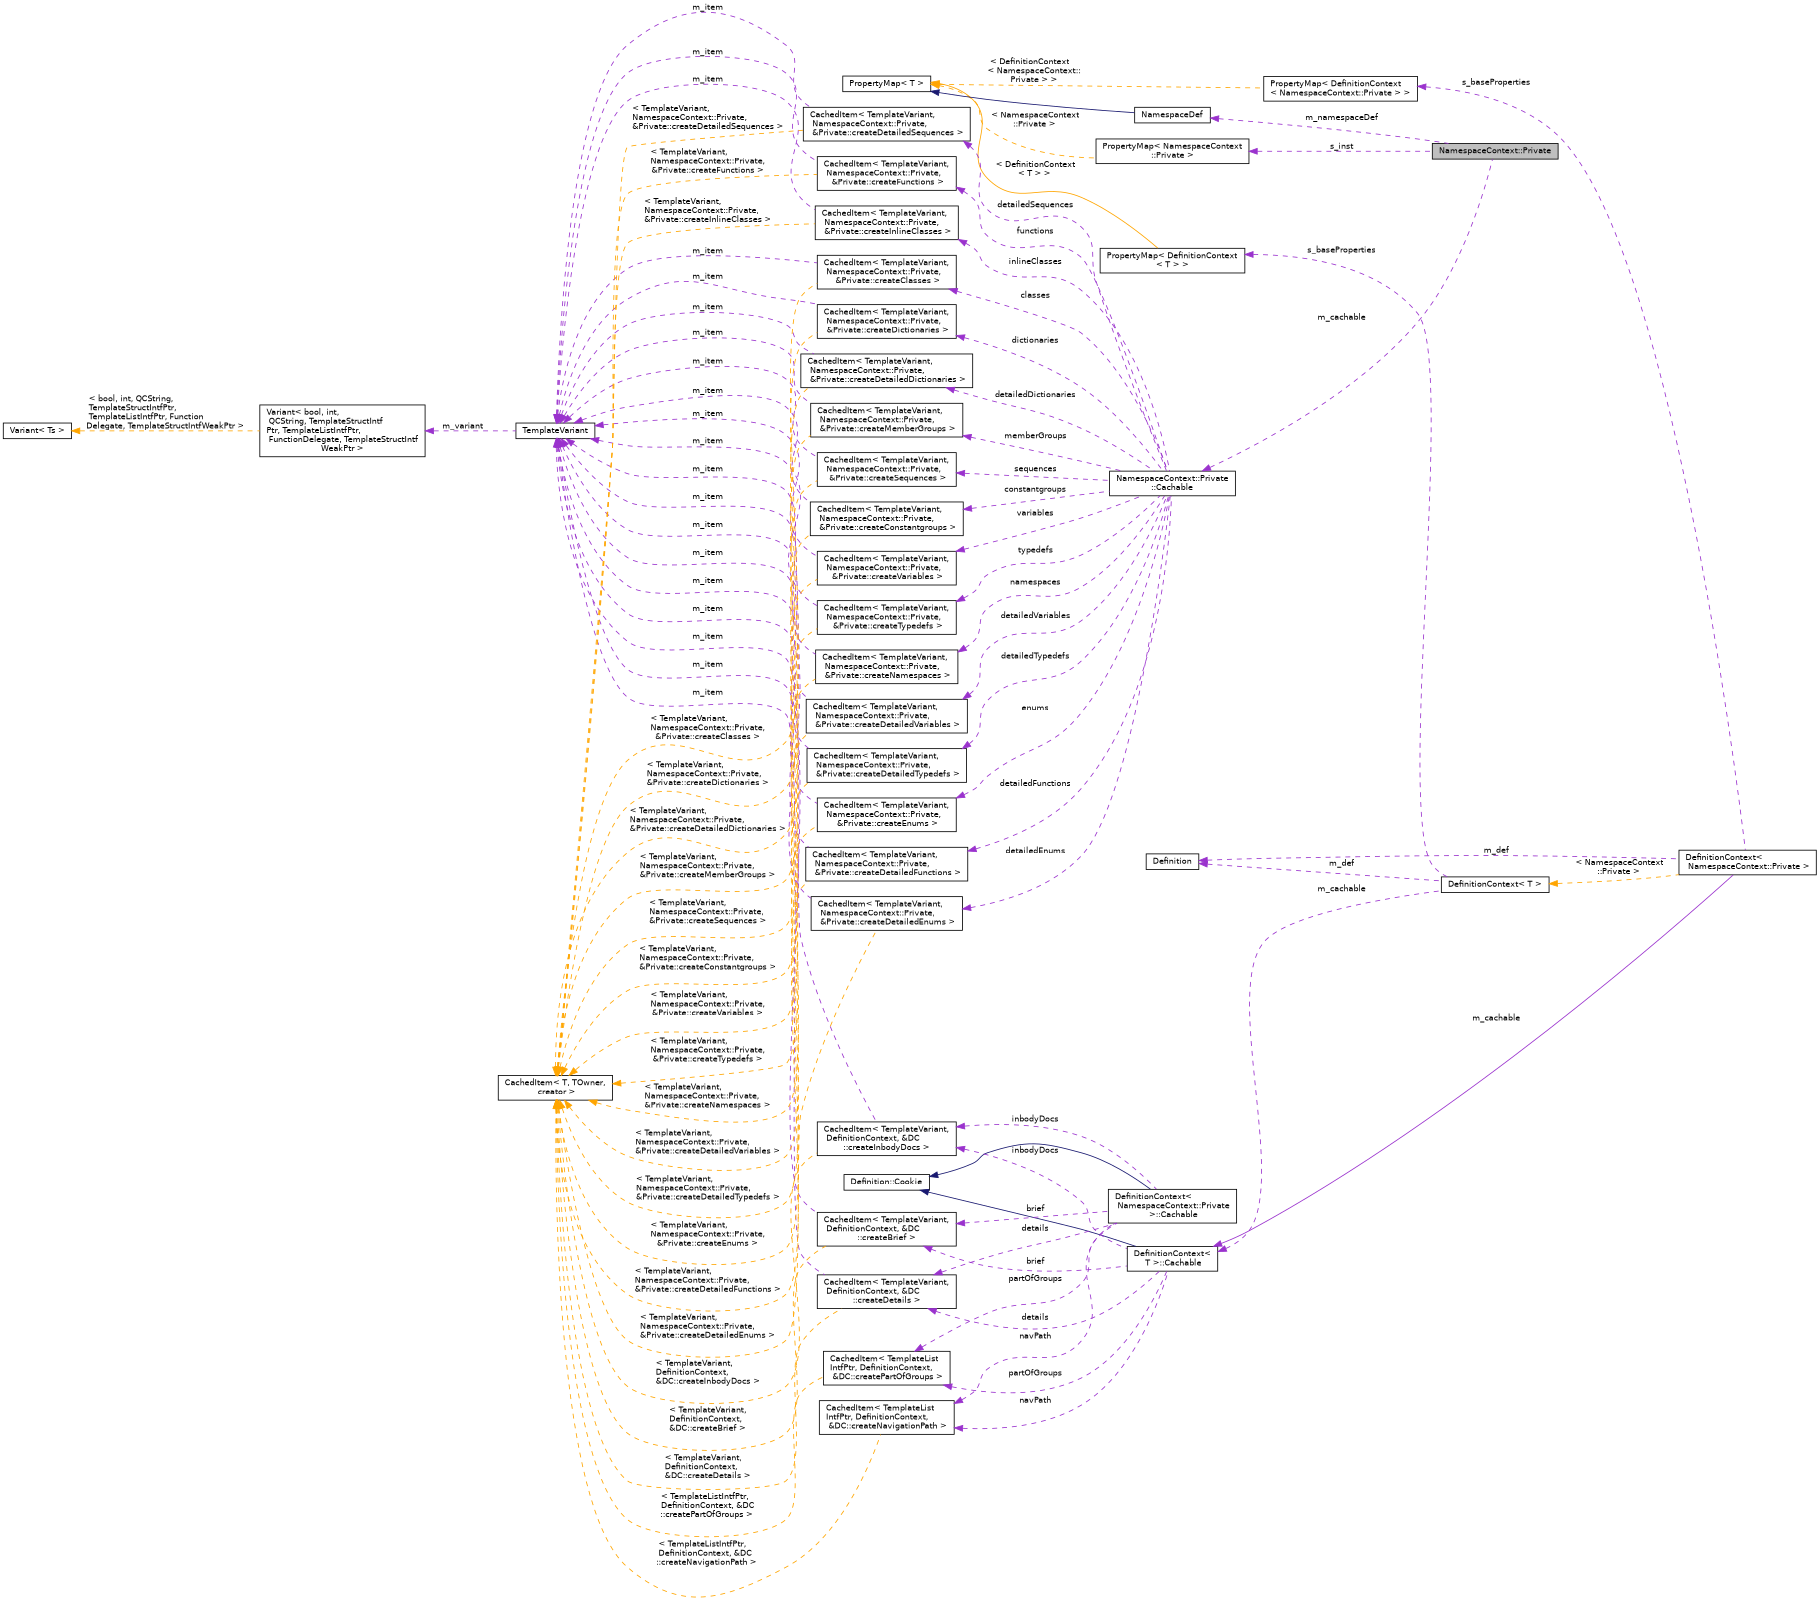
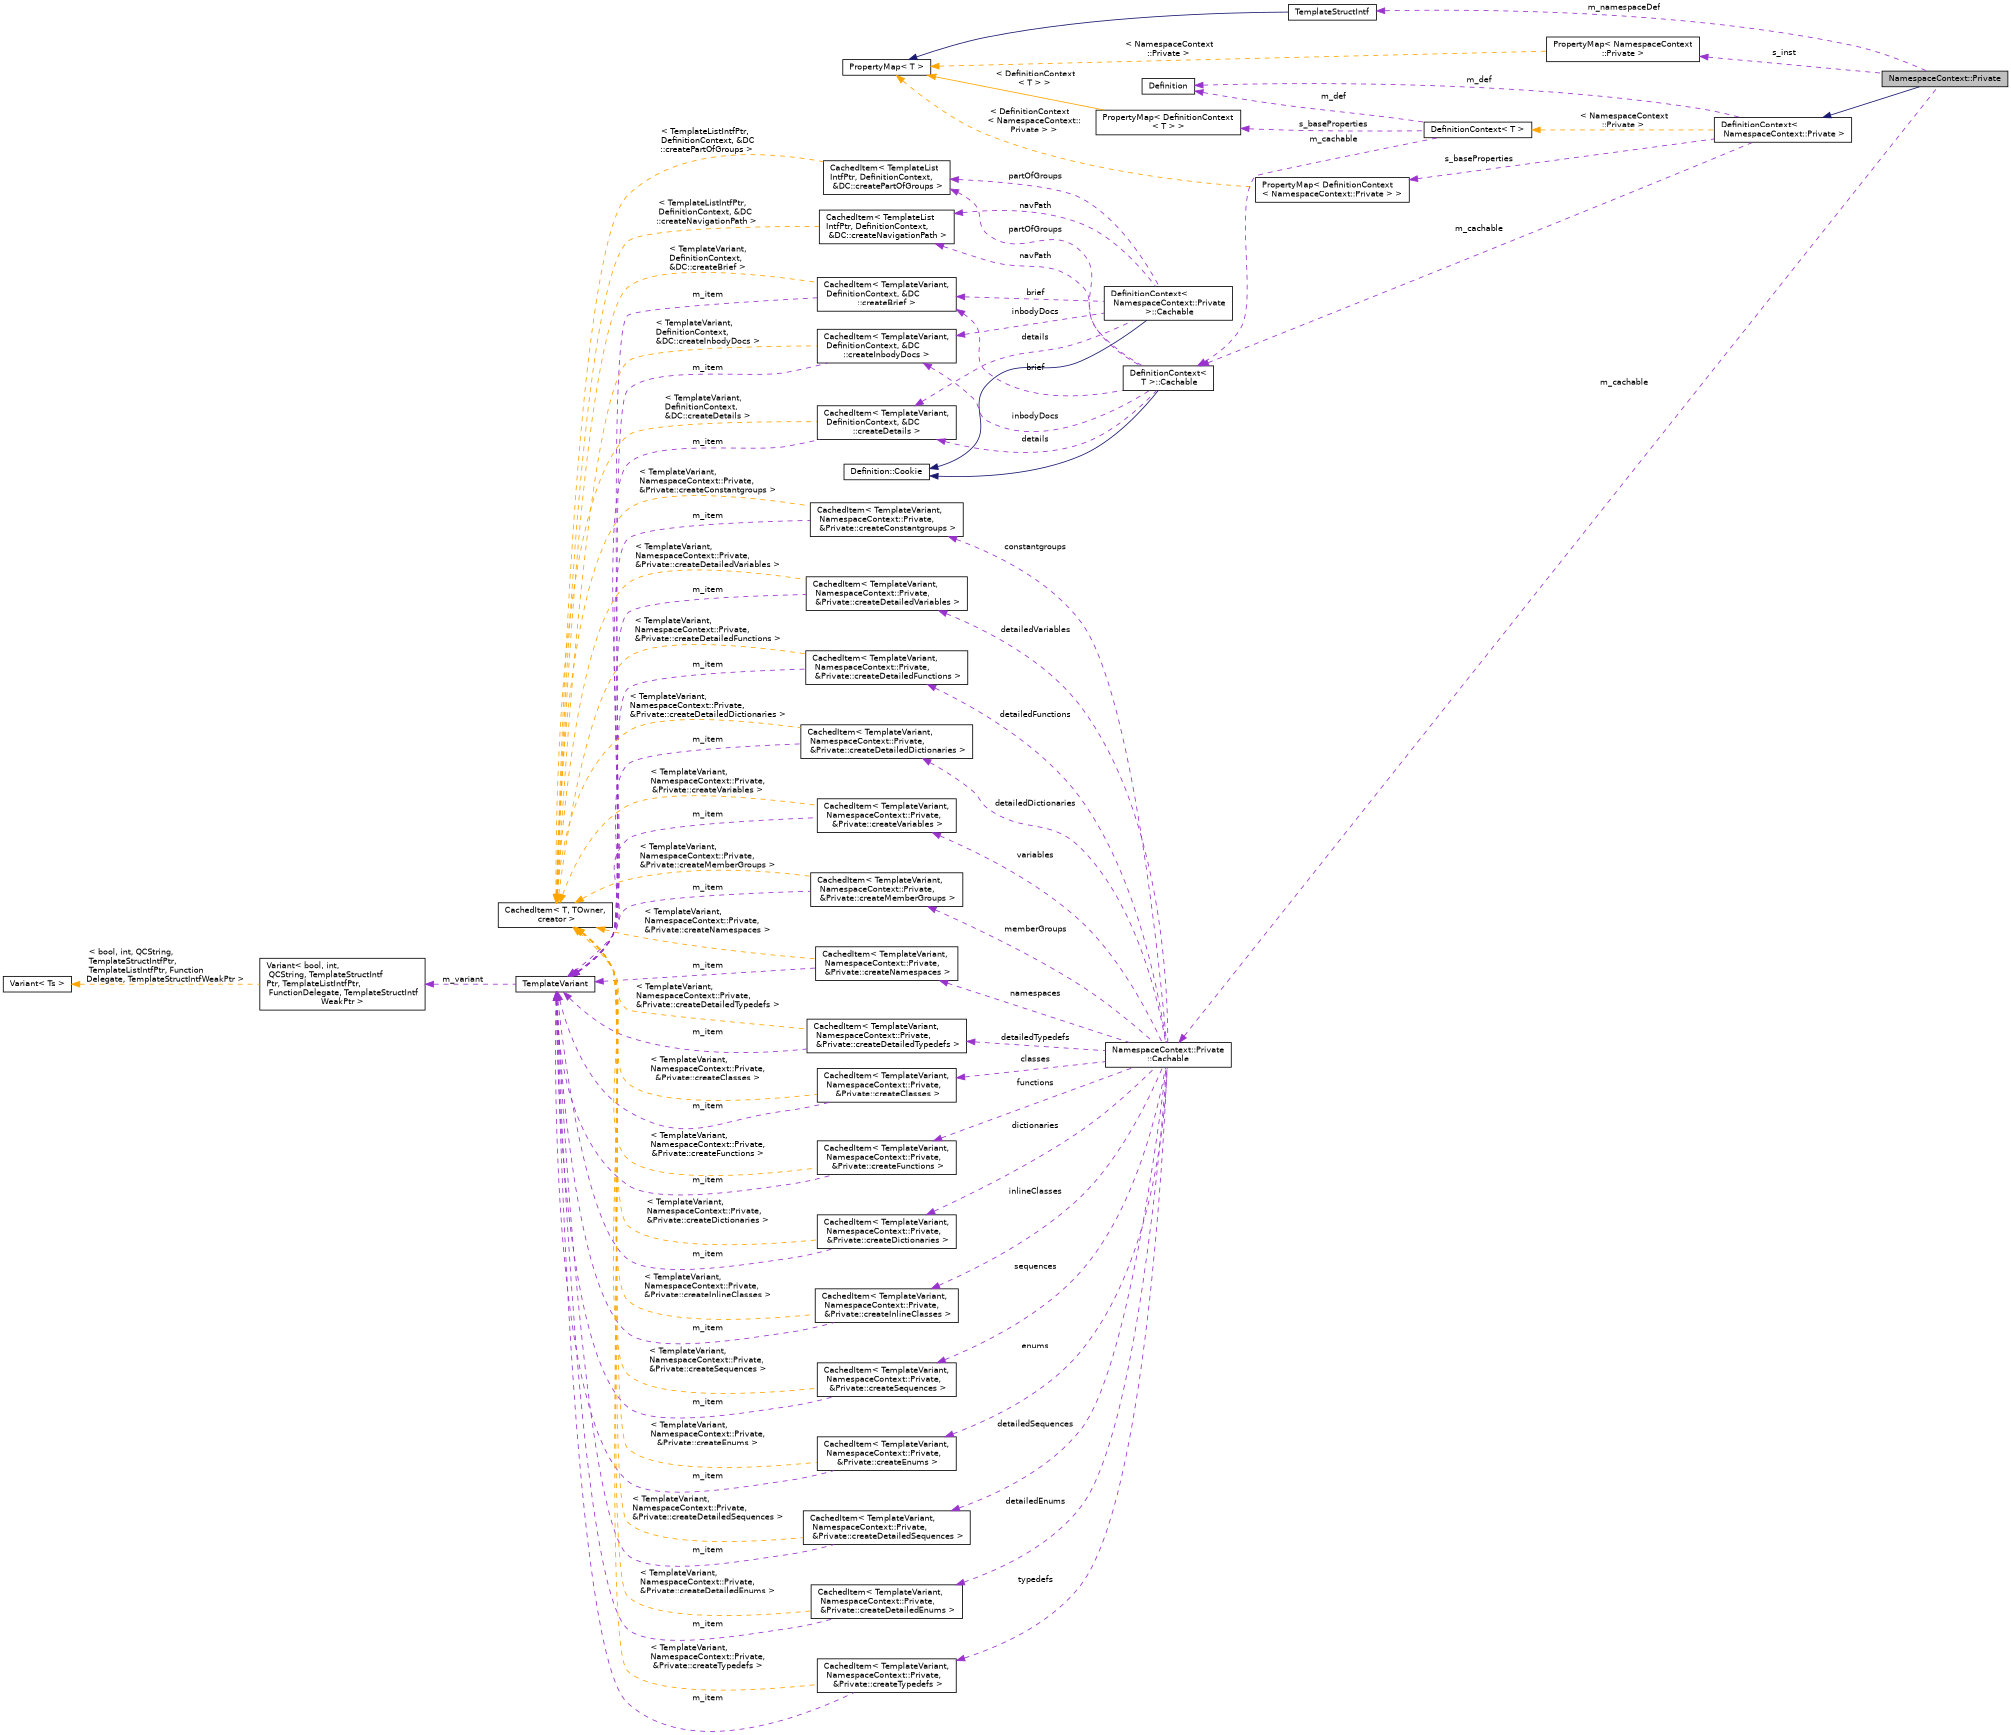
edge "NamespaceContext::Private" -> "DefinitionContext< NamespaceContext::Private >": added
node "NamespaceDef": label "NamespaceDef" -> "TemplateStructIntf"
edge "DefinitionContext< NamespaceContext::Private >" -> "DefinitionContext< T >::Cachable": style solid -> dashed
